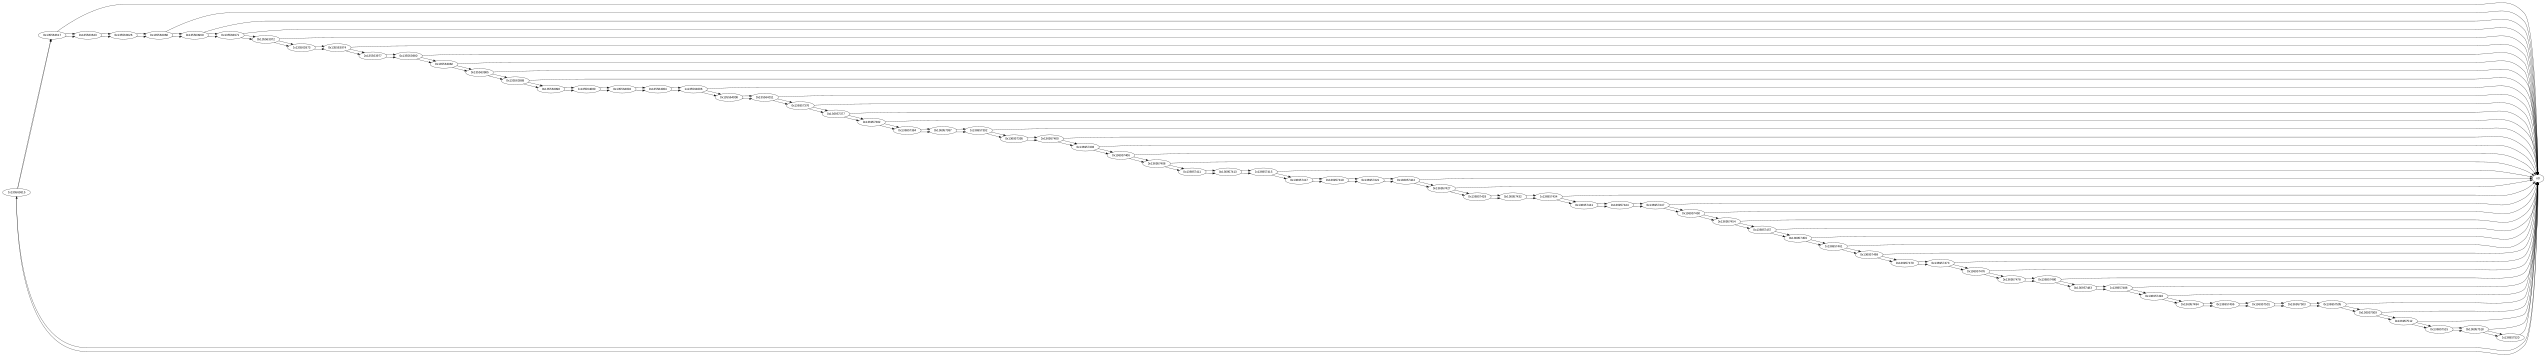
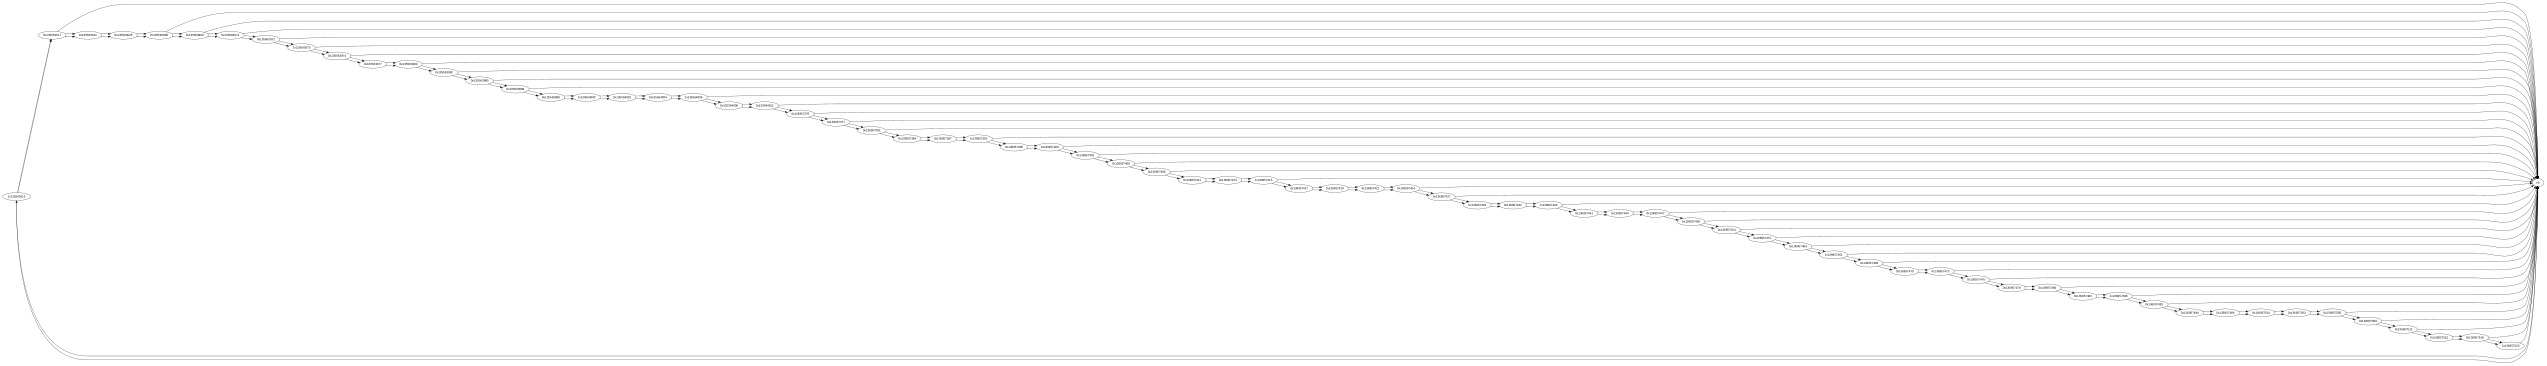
edge "0x135563973" -> "n0": added
